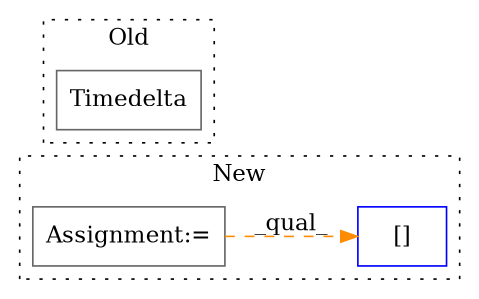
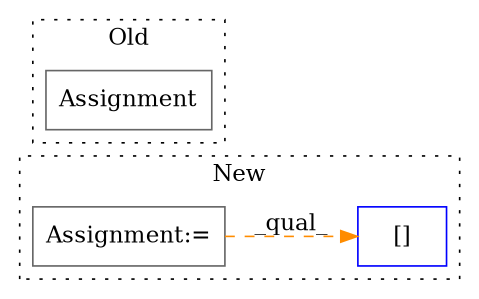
node "Timedelta": label "Timedelta" -> "Assignment"
